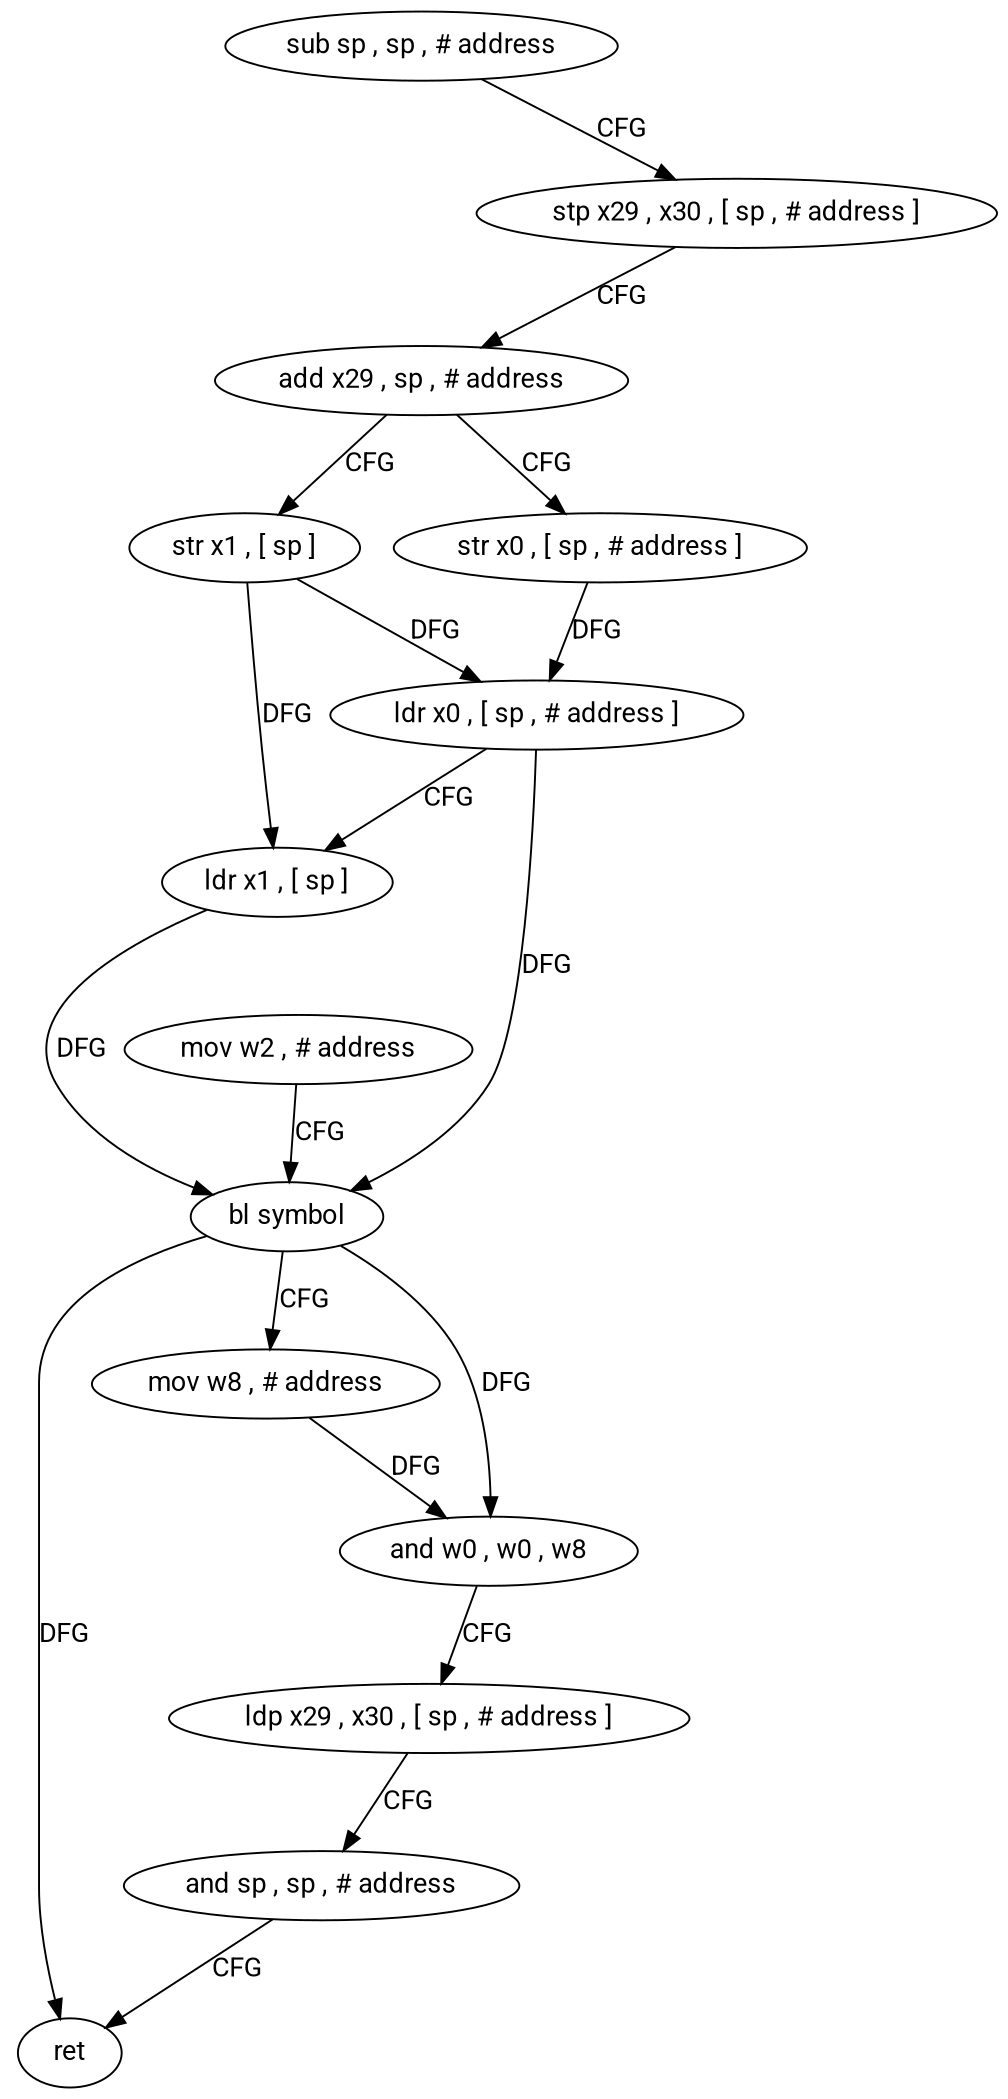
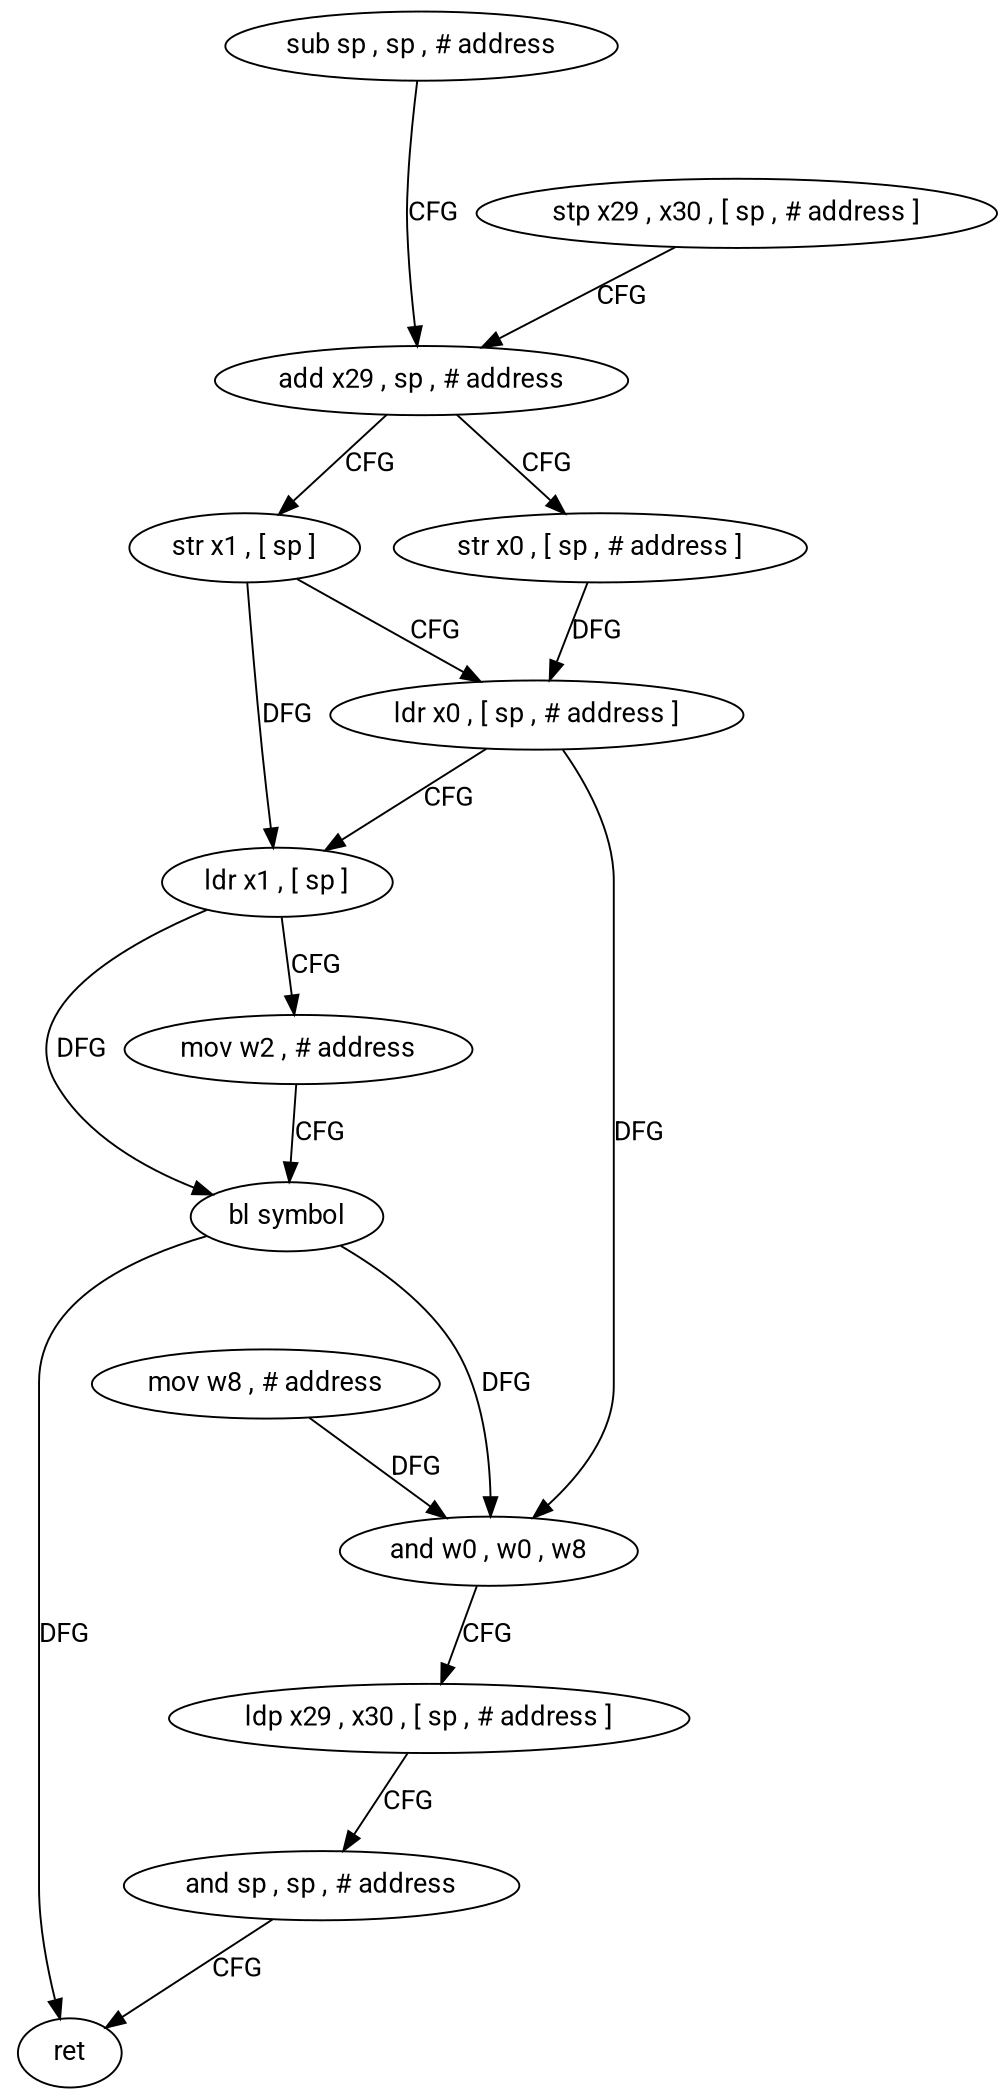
edge "sub sp , sp , # address" -> "stp x29 , x30 , [ sp , # address ]": now "sub sp , sp , # address" -> "add x29 , sp , # address"
edge "str x1 , [ sp ]" -> "ldr x0 , [ sp , # address ]": label "DFG" -> "CFG"
edge "ldr x1 , [ sp ]" -> "mov w2 , # address": added, label "CFG"
edge "ldr x0 , [ sp , # address ]" -> "bl symbol": now "ldr x0 , [ sp , # address ]" -> "and w0 , w0 , w8"
edge "bl symbol" -> "mov w8 , # address": removed, label "CFG"
